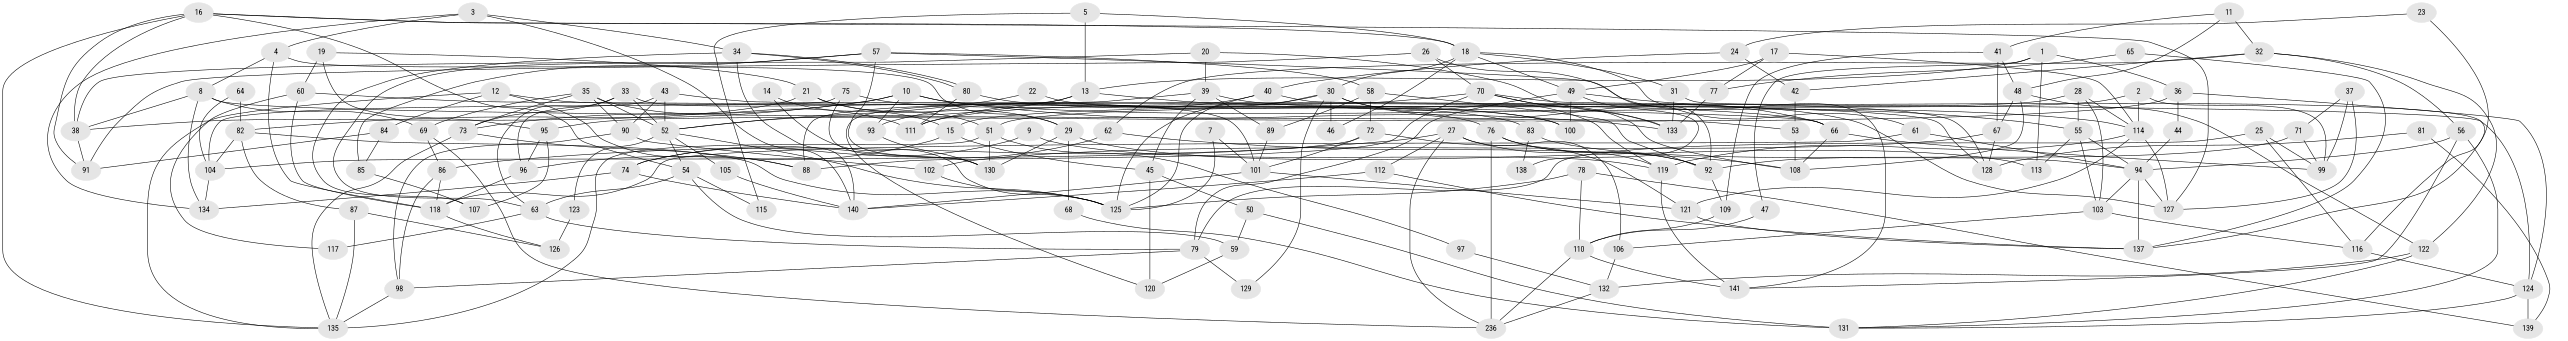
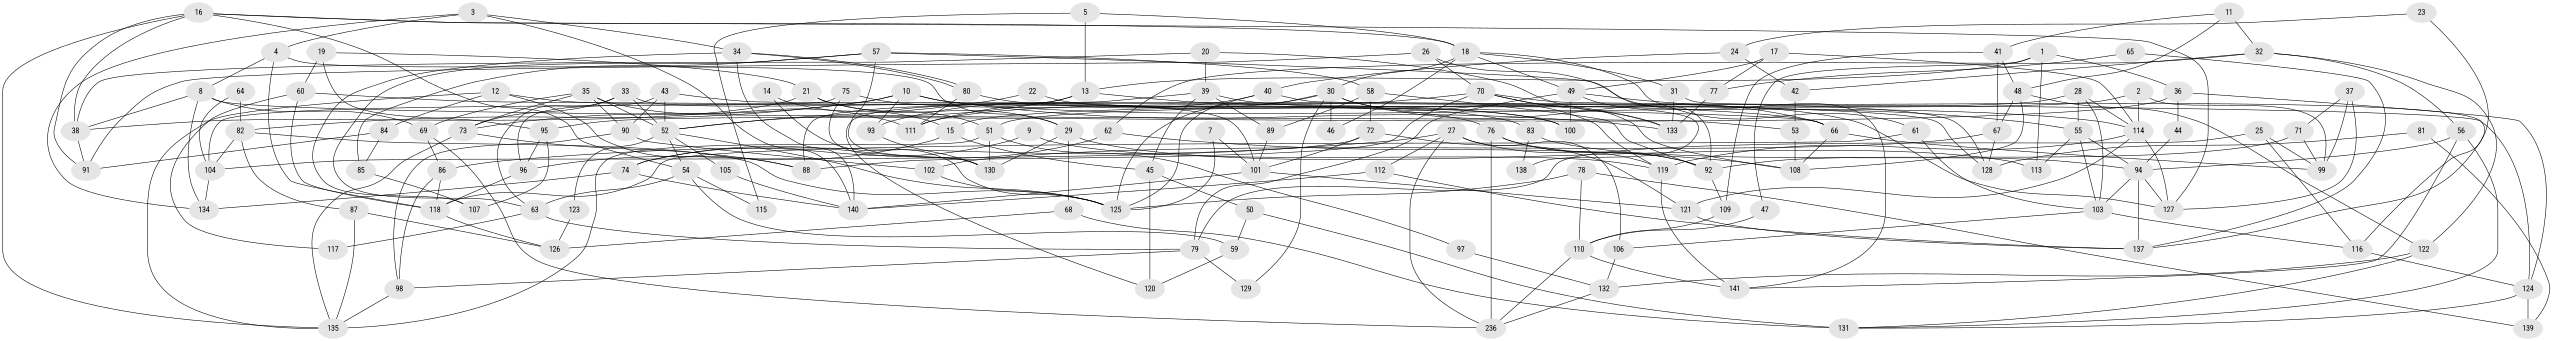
edge "61" -- "94": now "61" -- "103"
edge "68" -- "126": added
